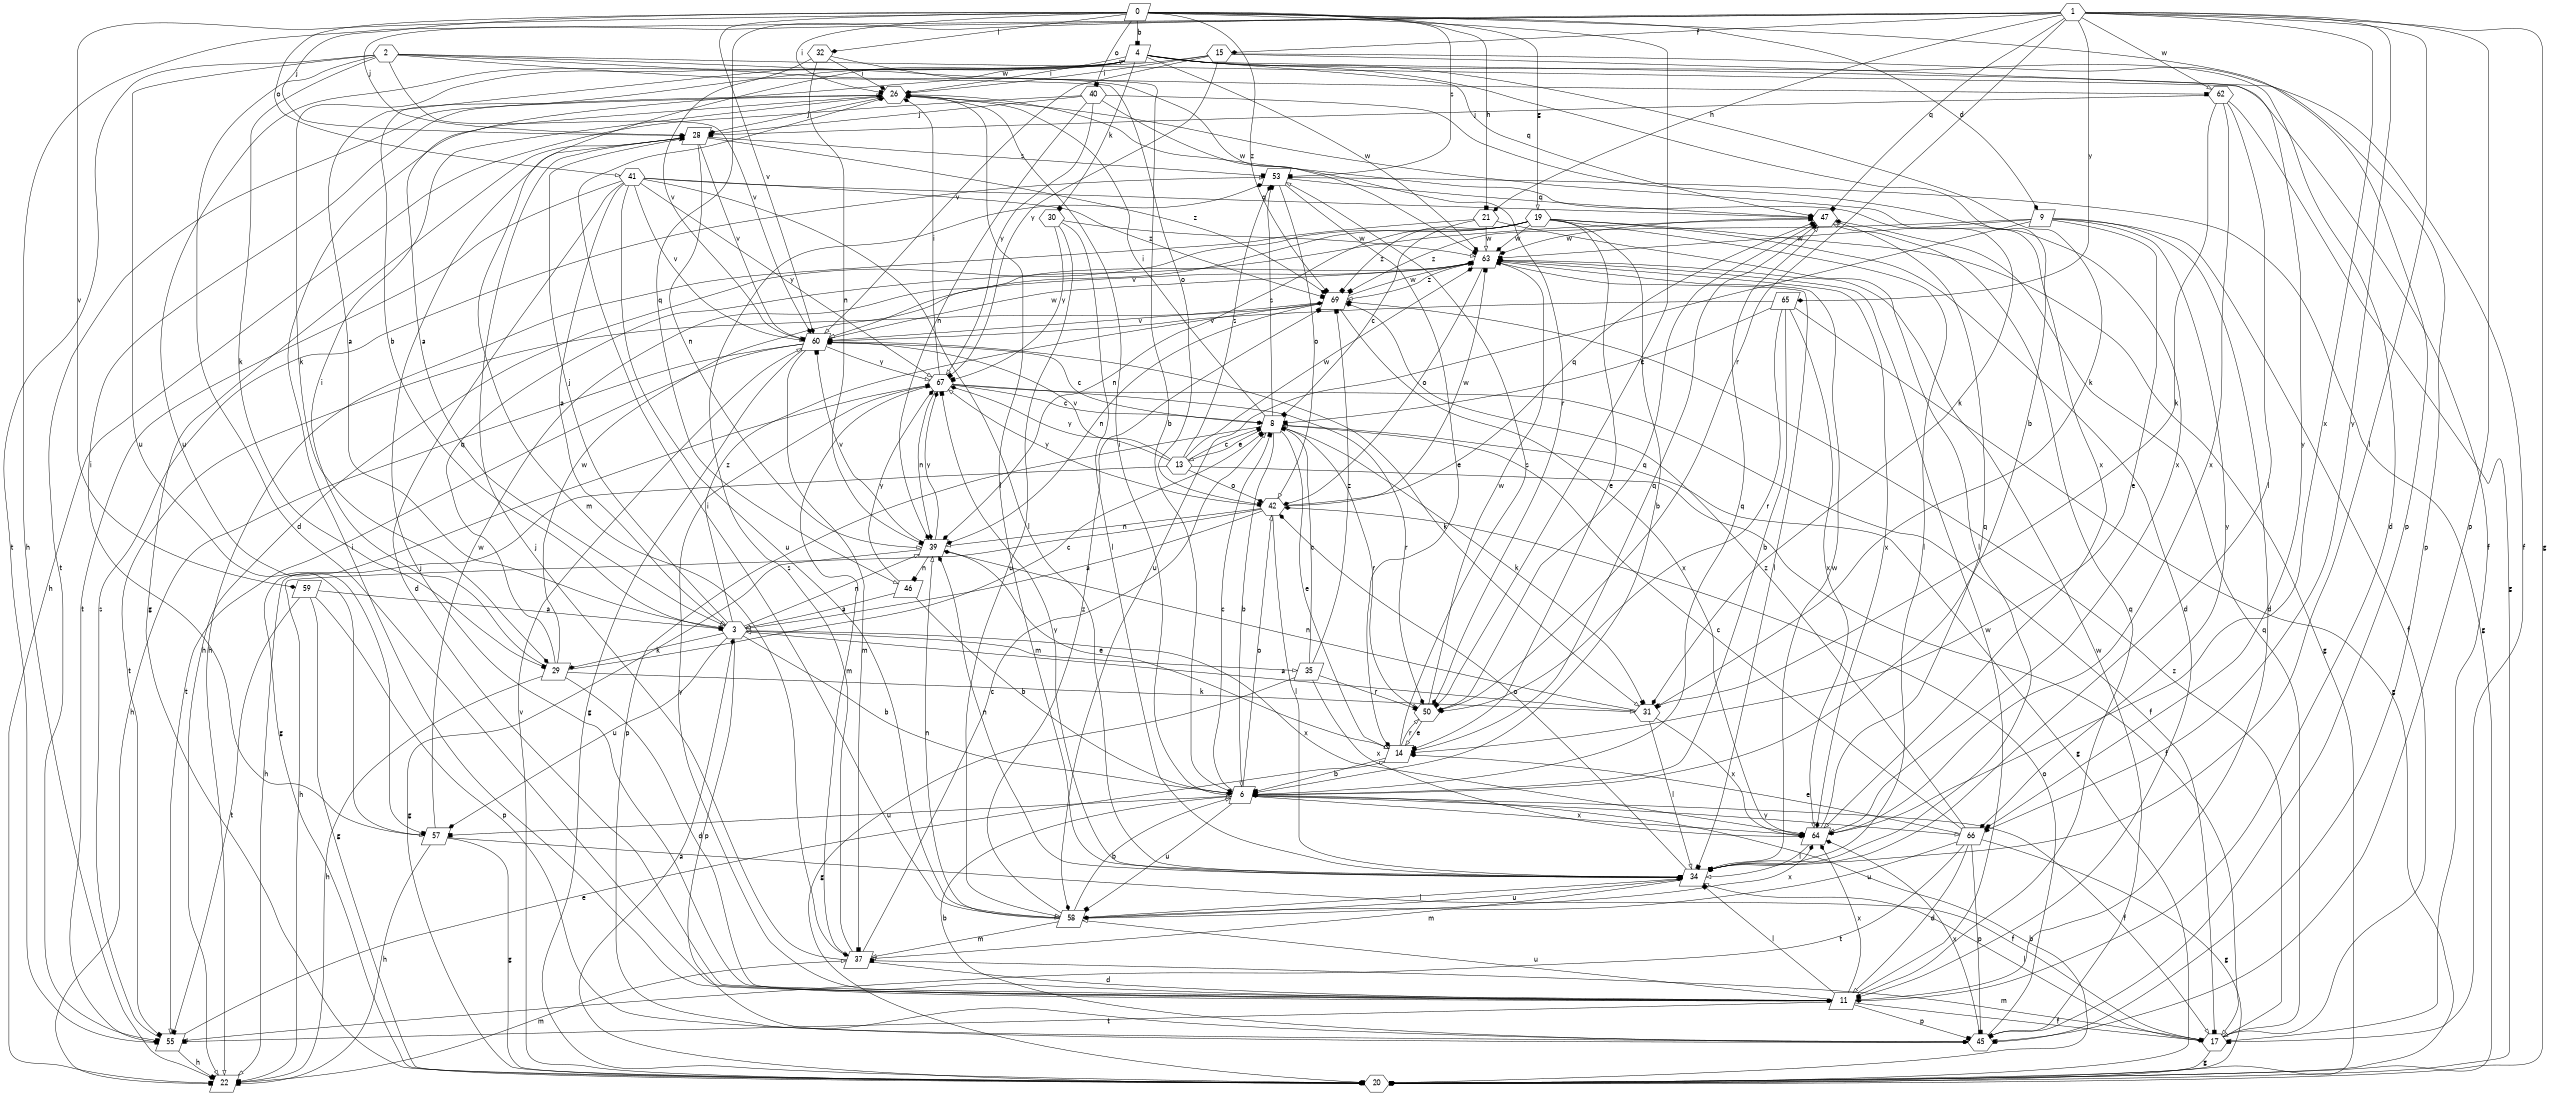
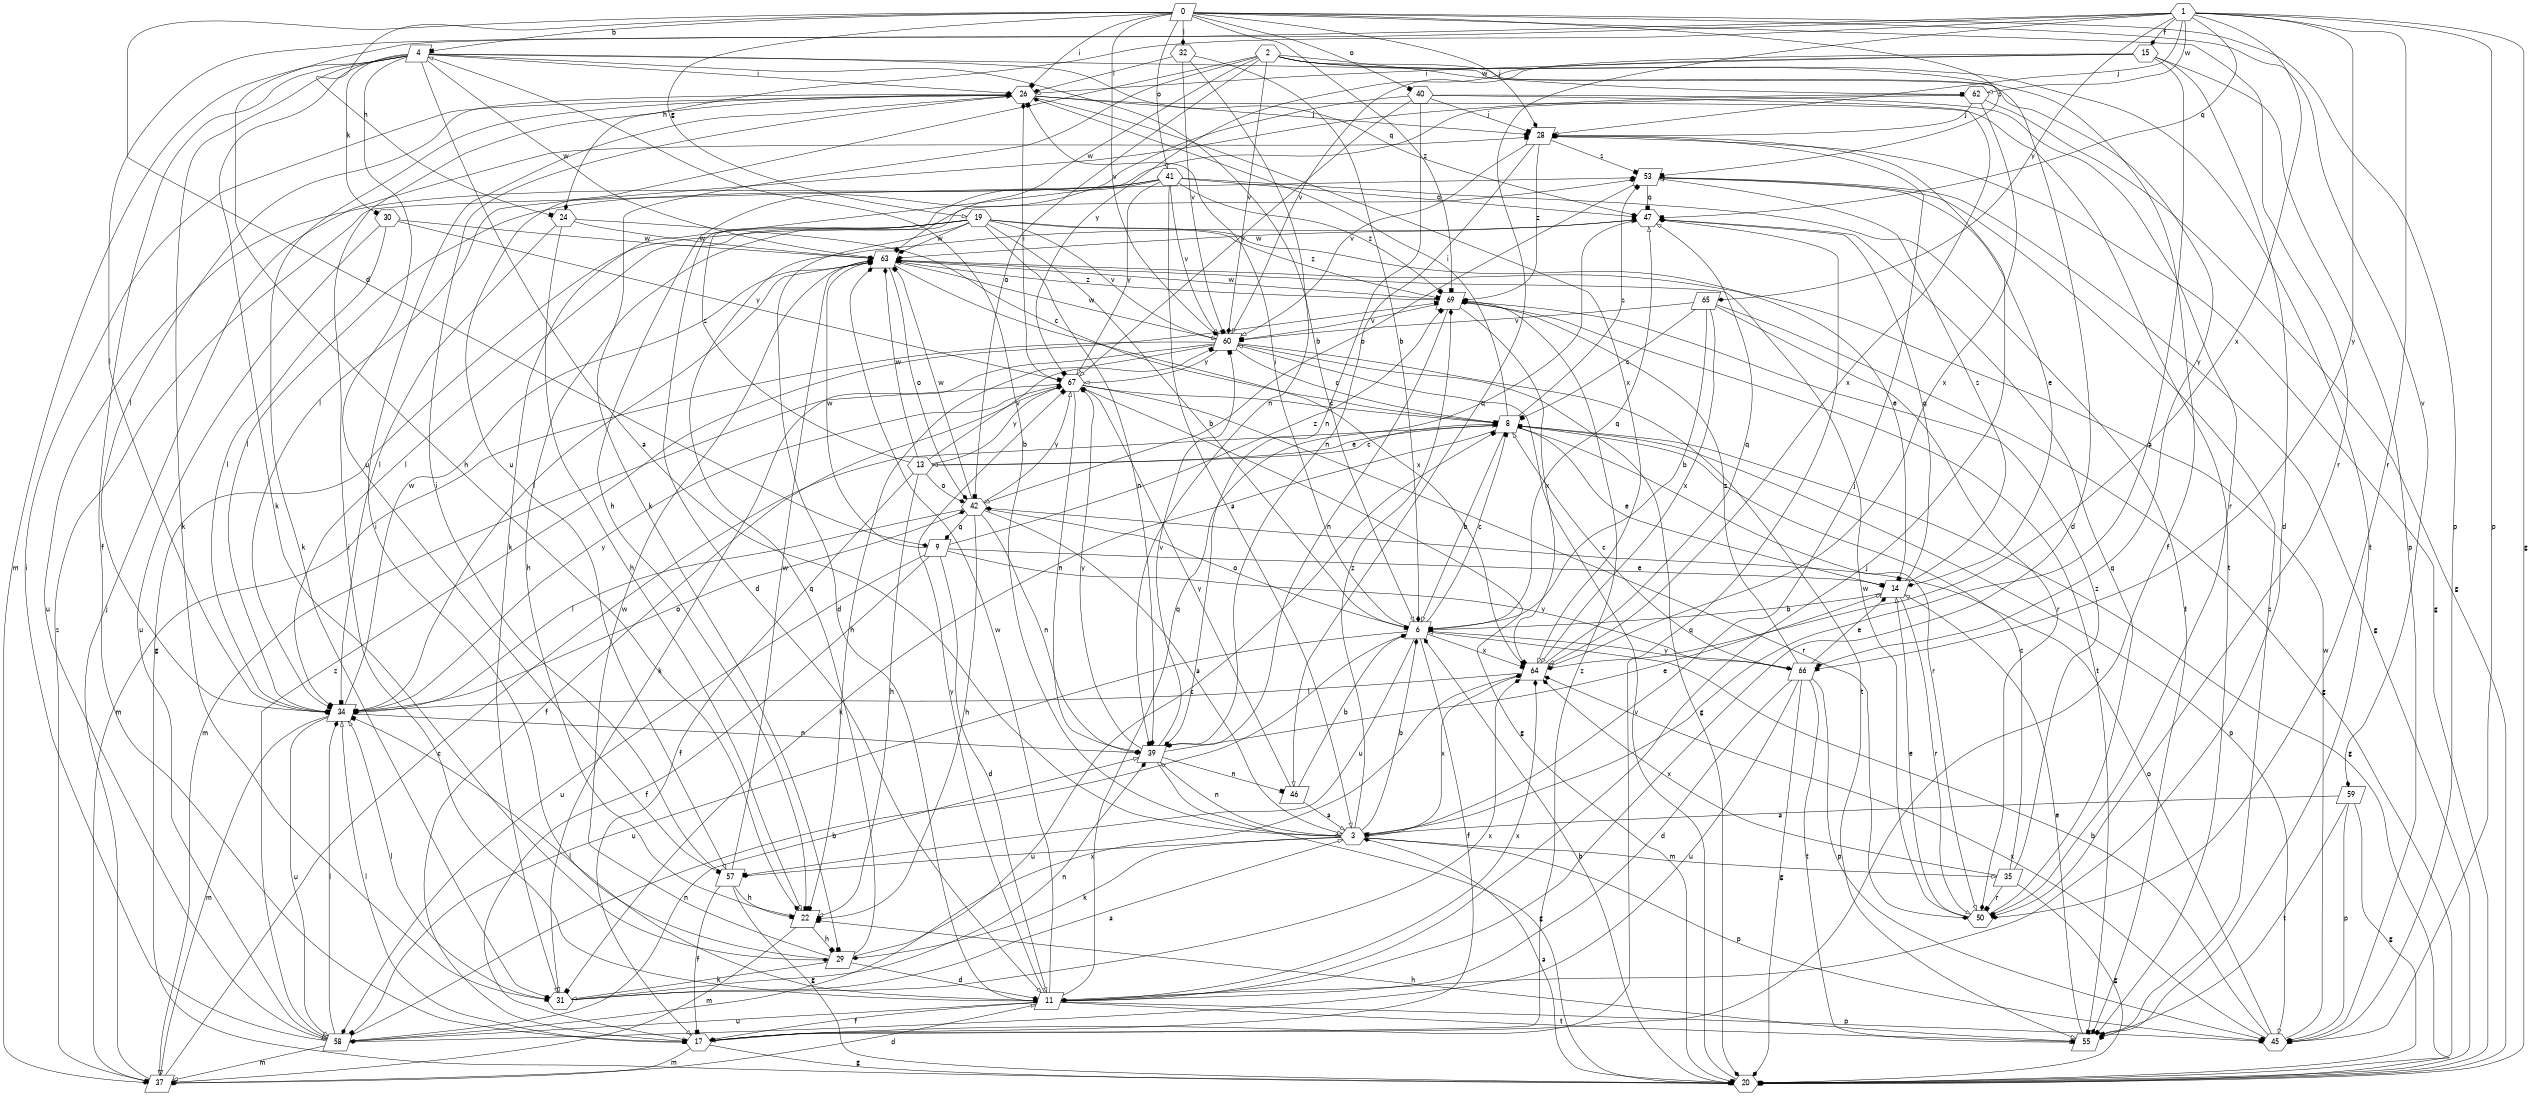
node "21": label "21" -> "24"
edge "42" -> "47": now "42" -> "9"
edge "29" -> "22": reversed
